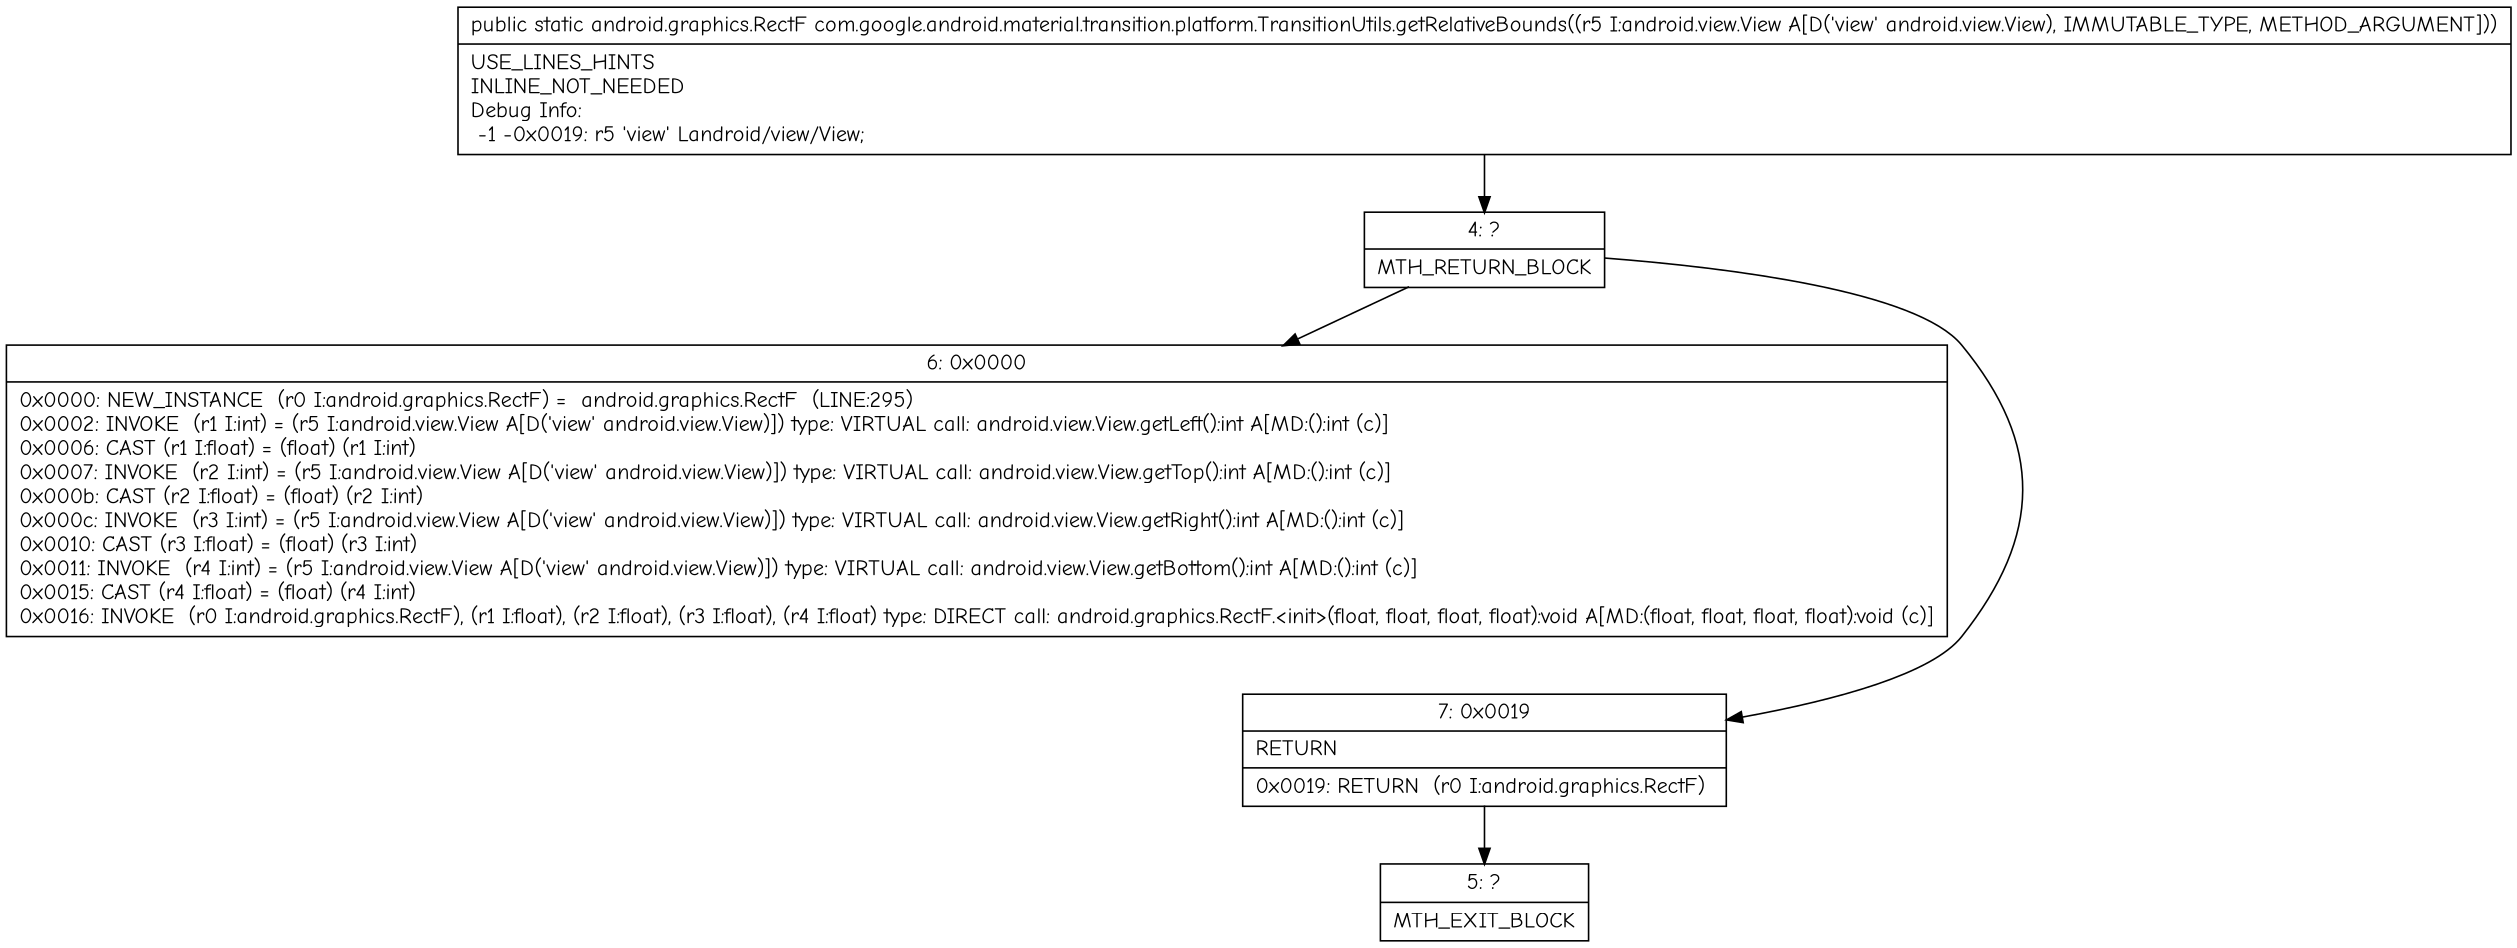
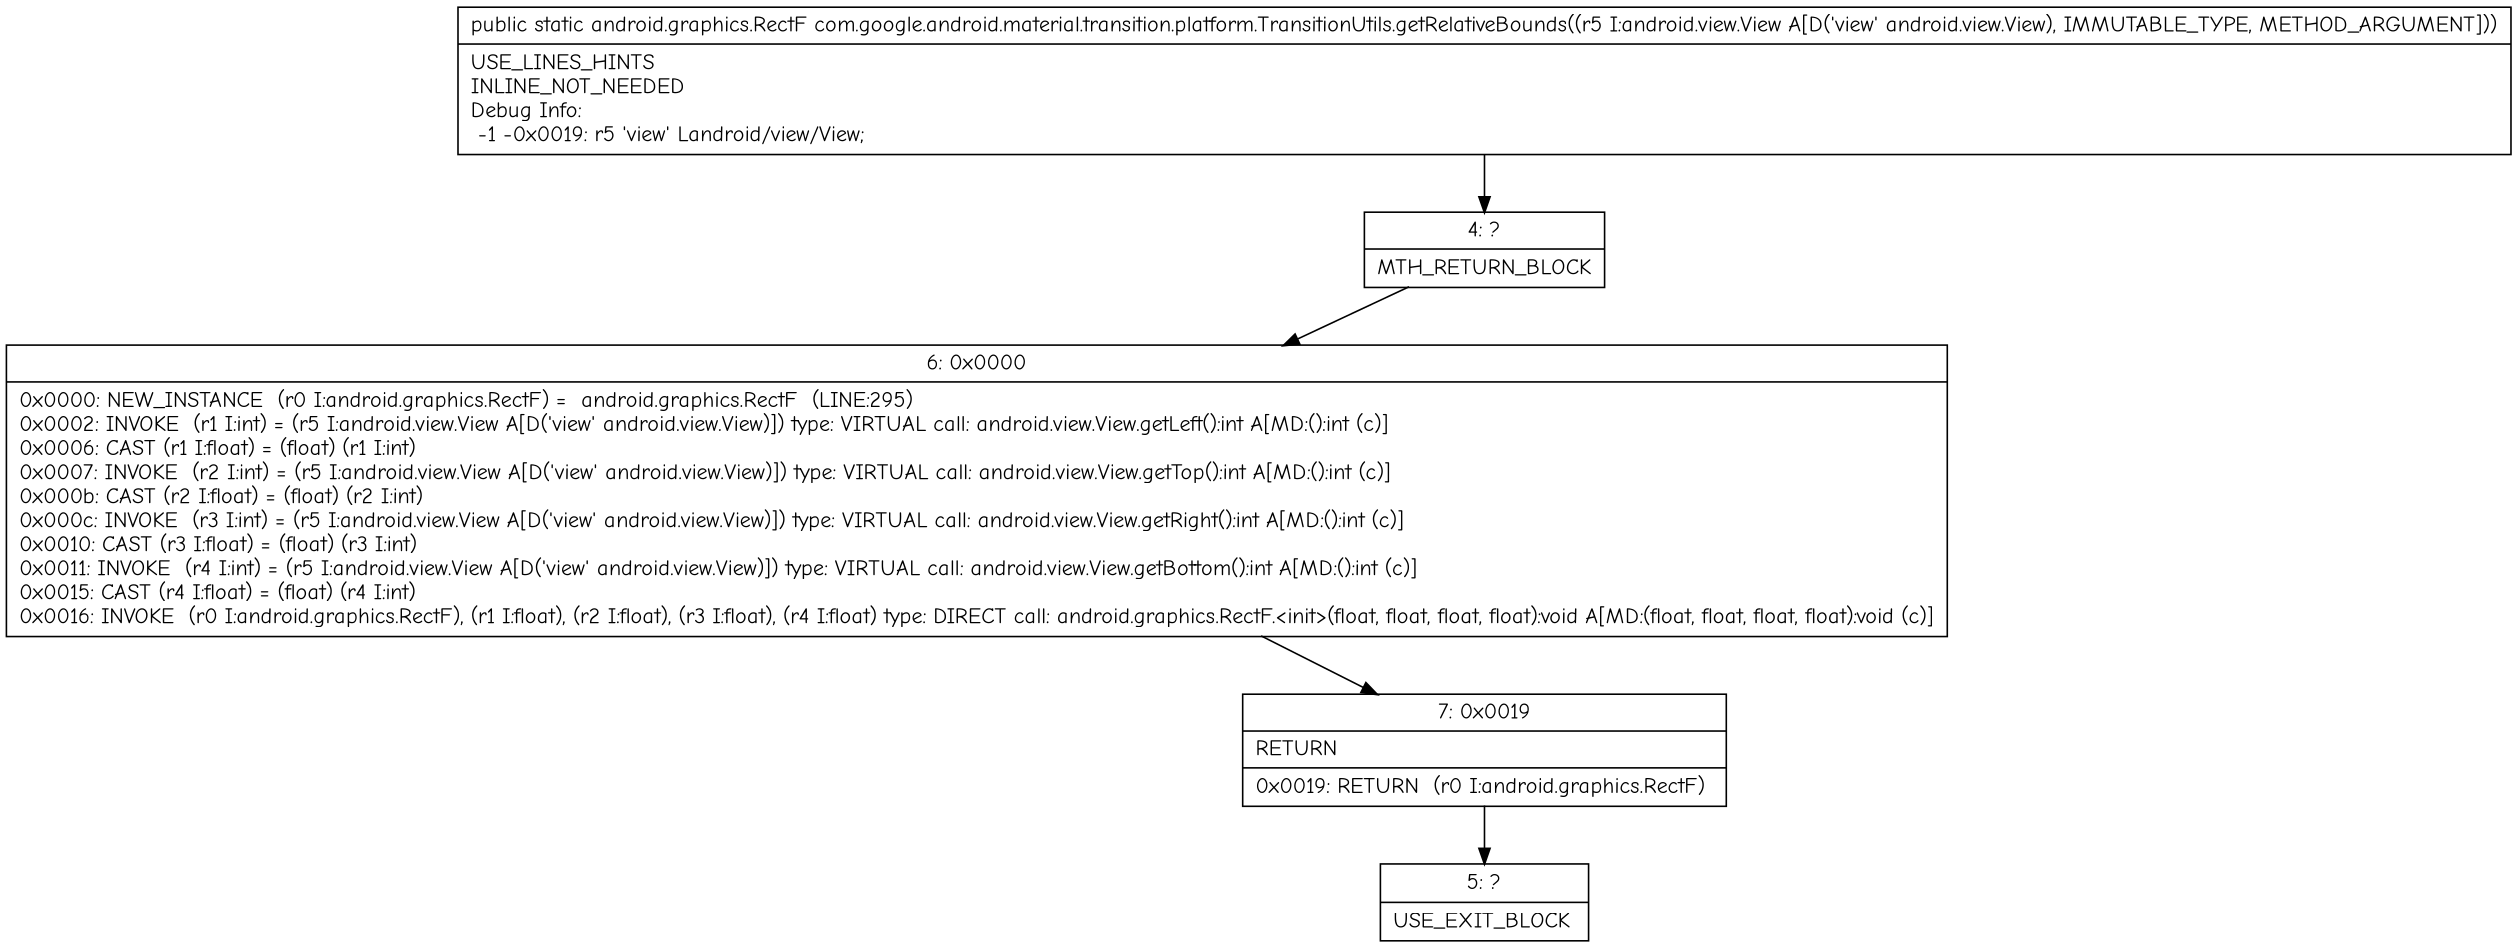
edge "4: ?" -> "7: 0x0019": now "6: 0x0000" -> "7: 0x0019"
node "5: ?": text "MTH_EXIT_BLOCK" -> "USE_EXIT_BLOCK"
